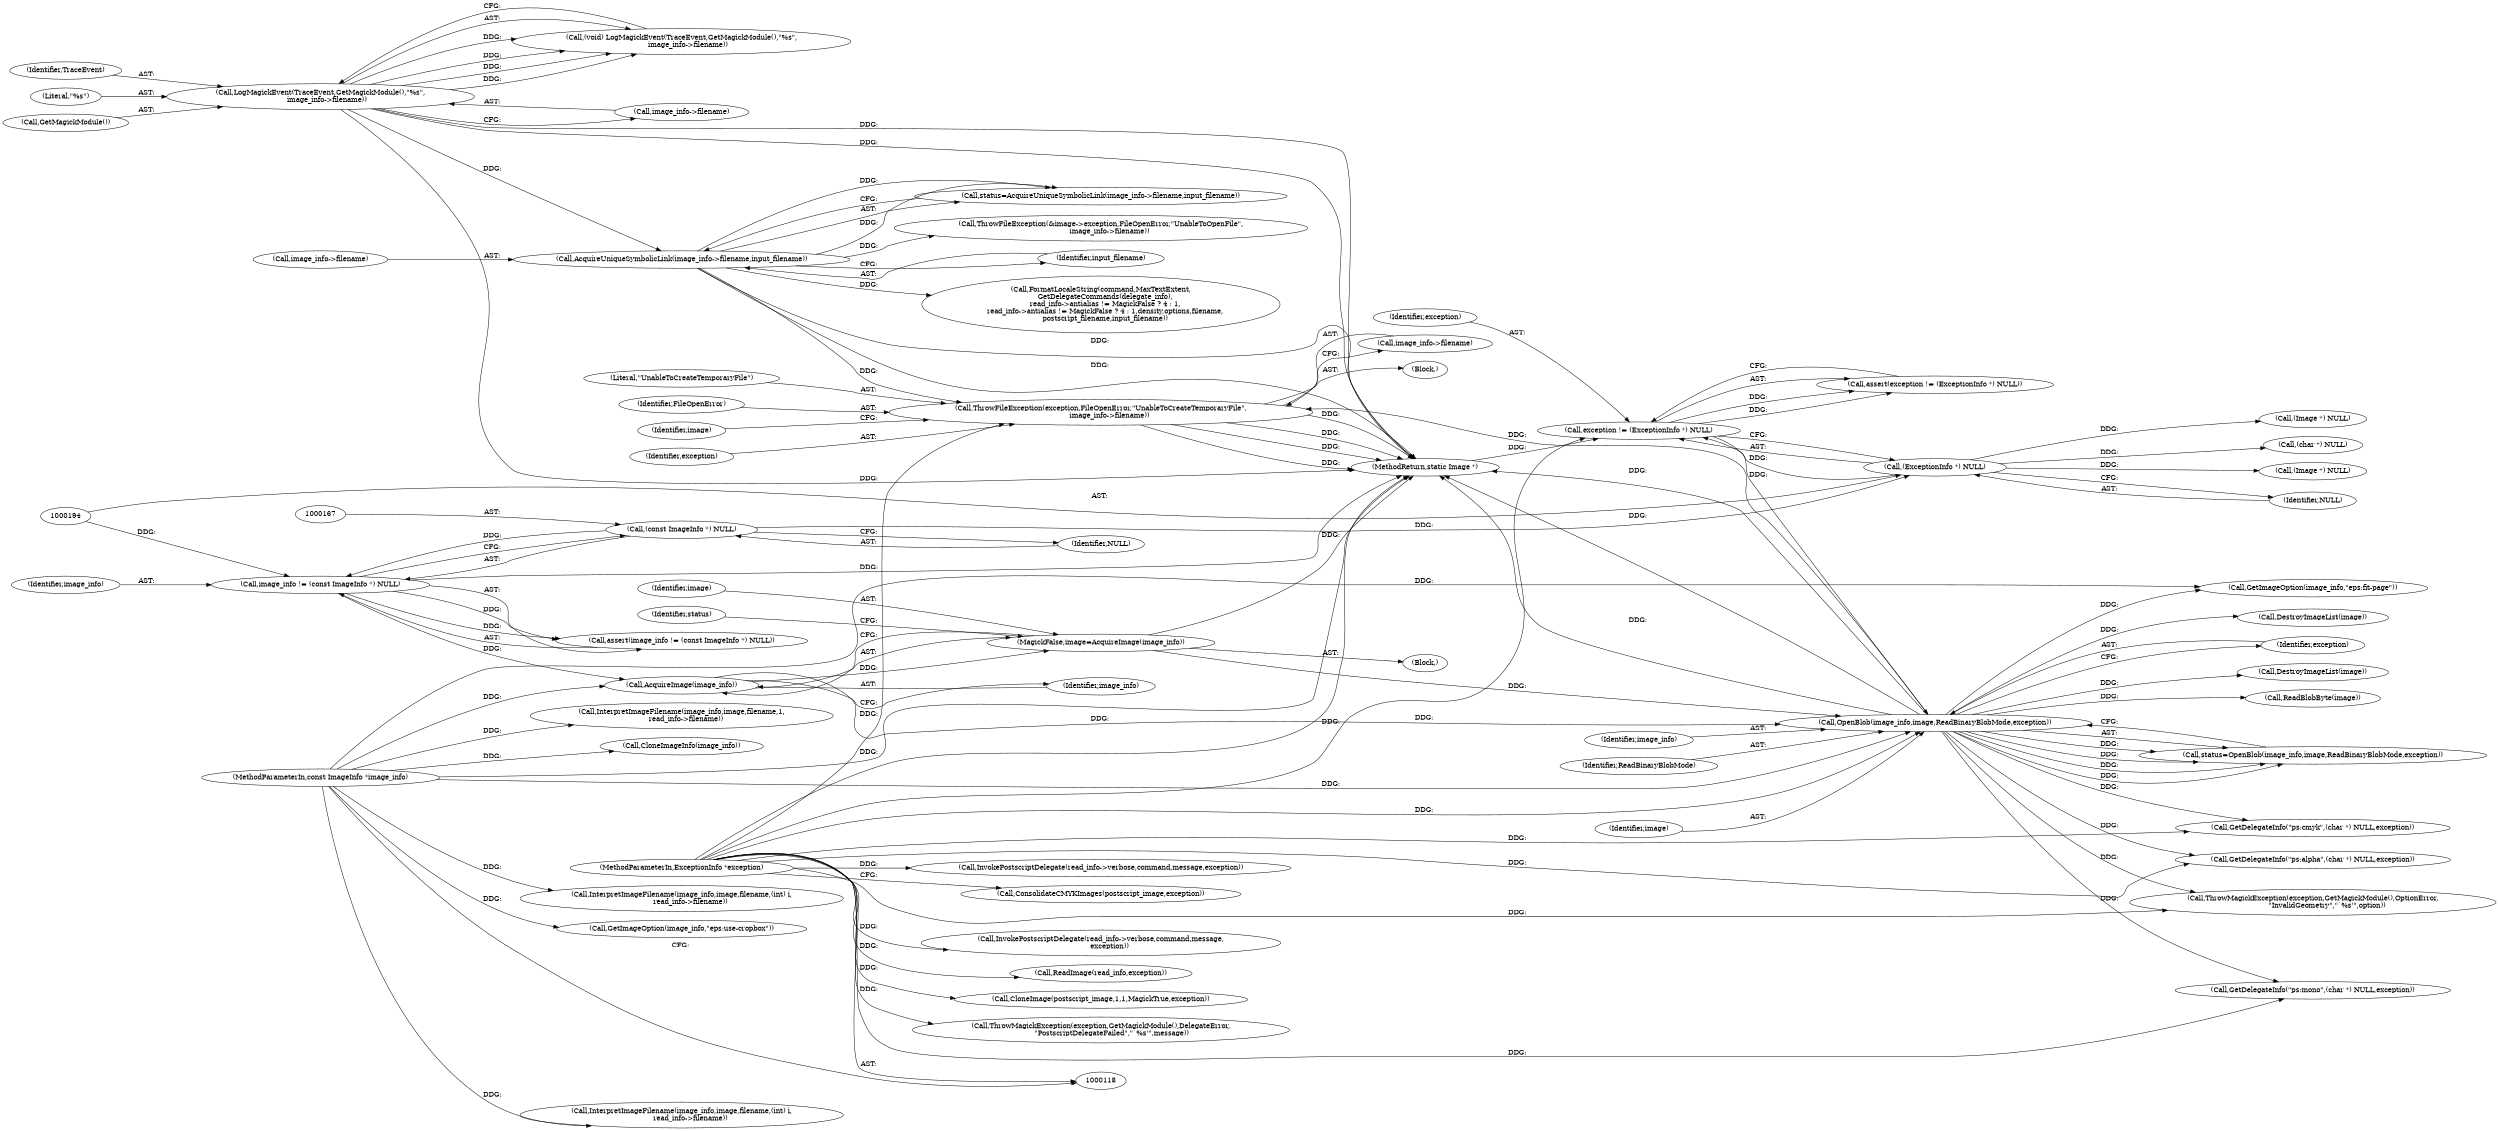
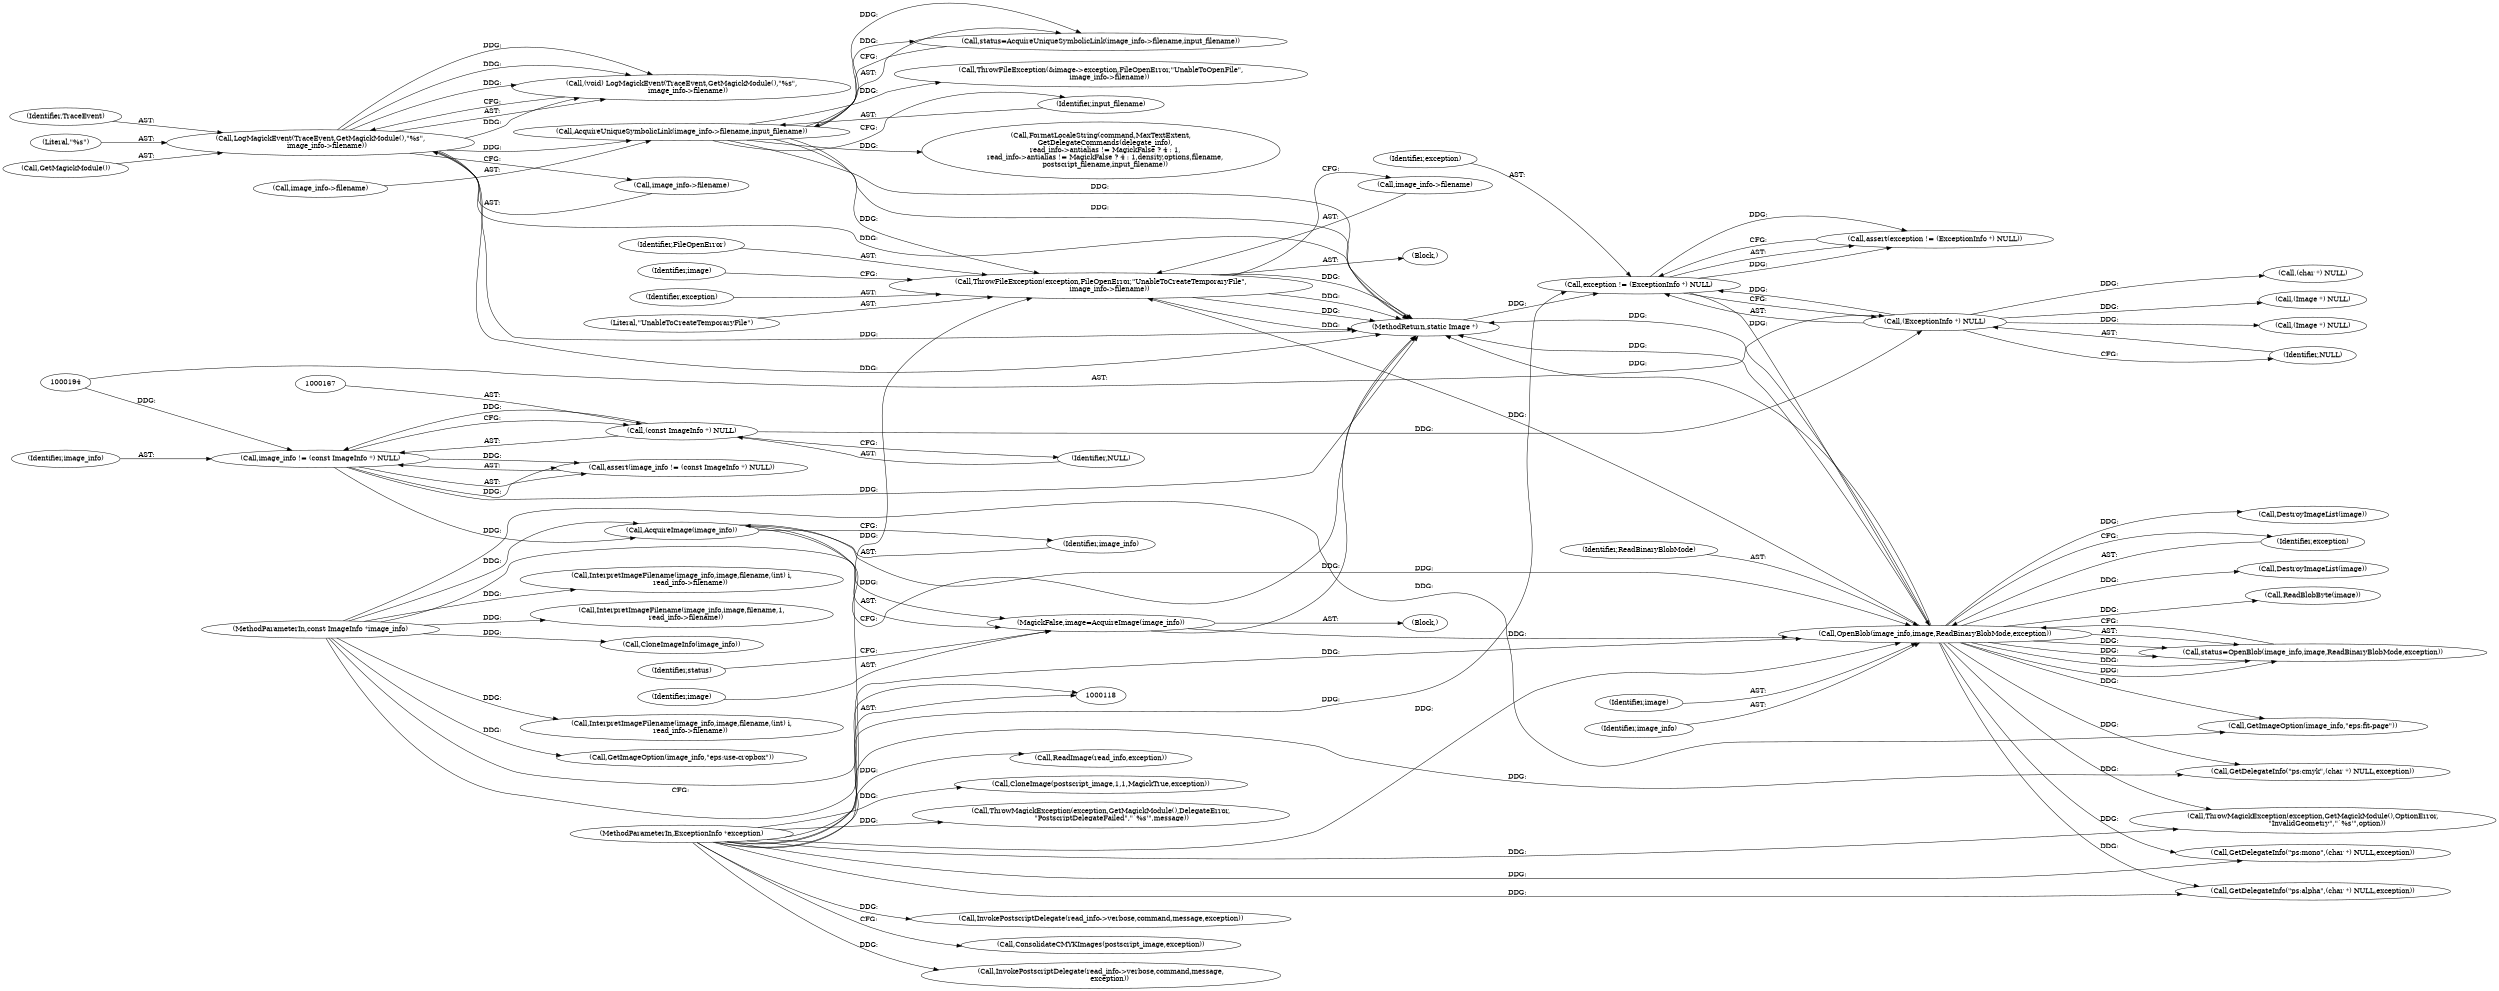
edge "(MagickFalse,image=AcquireImage(image_info))" -> "(Call,AcquireImage(image_info))": removed, label "CFG:"
edge "(MethodParameterIn,const ImageInfo *image_info)" -> "(MethodReturn,static Image *)": label "DDG: " -> "CFG: "
edge "(MethodParameterIn,ExceptionInfo *exception)" -> "(MethodReturn,static Image *)": removed, label "DDG:"
